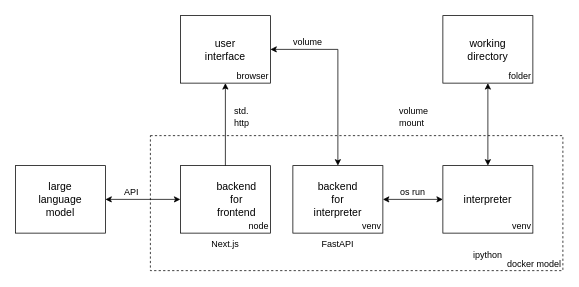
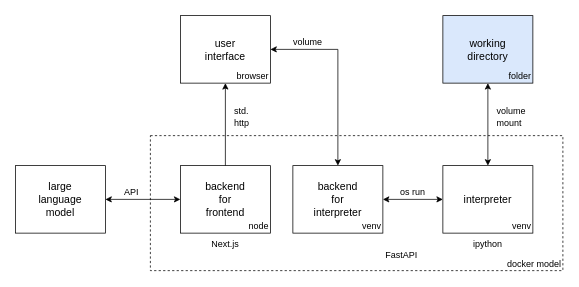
node "folder": fillcolor #ffffff -> #dae8fc
node "volume mount": moved (420, 117) -> (518, 117)
node "backend for frontend": moved (237, 199) -> (225, 199)
node "FastAPI": moved (338, 244) -> (402, 255)
node "ipython": moved (488, 255) -> (488, 244)
